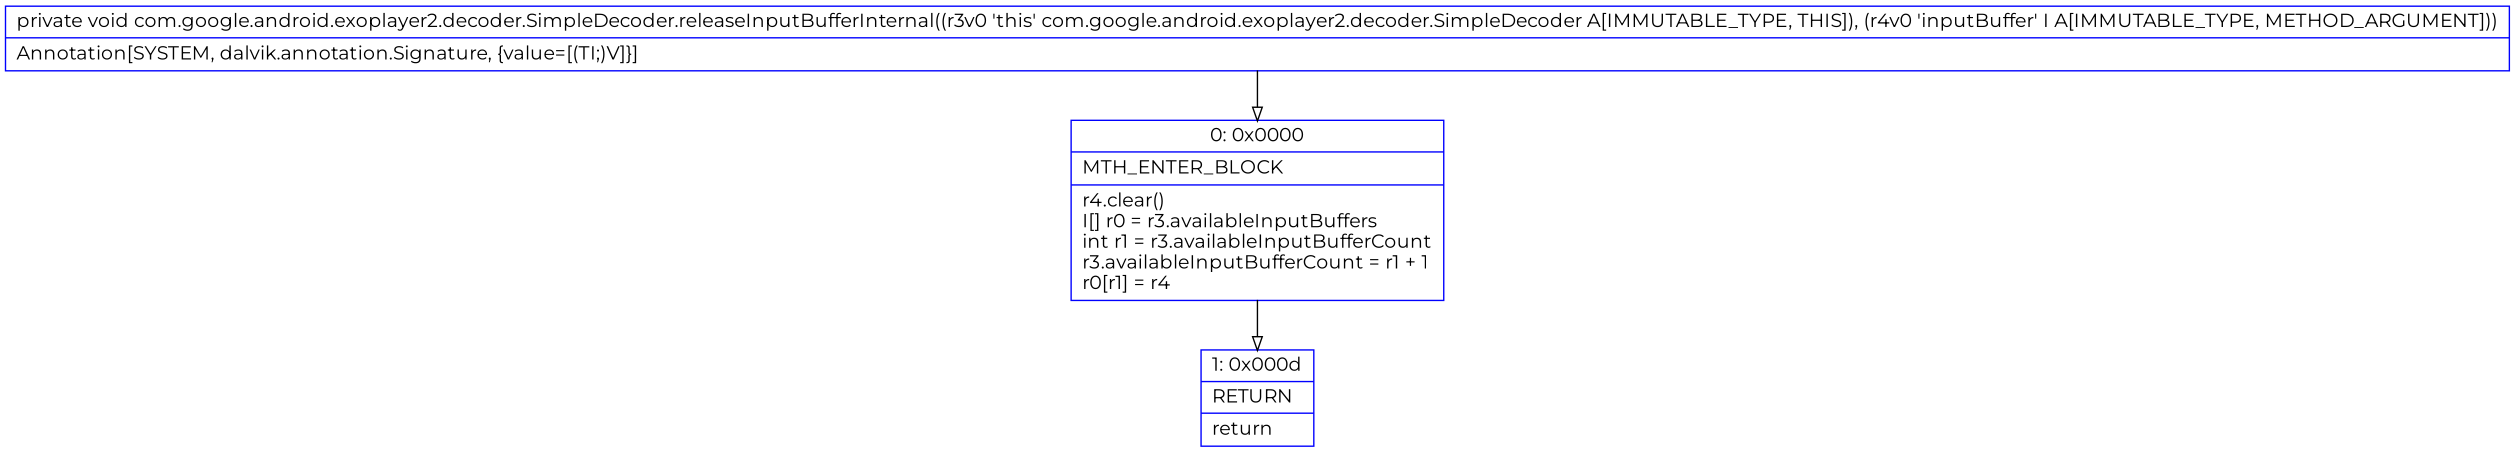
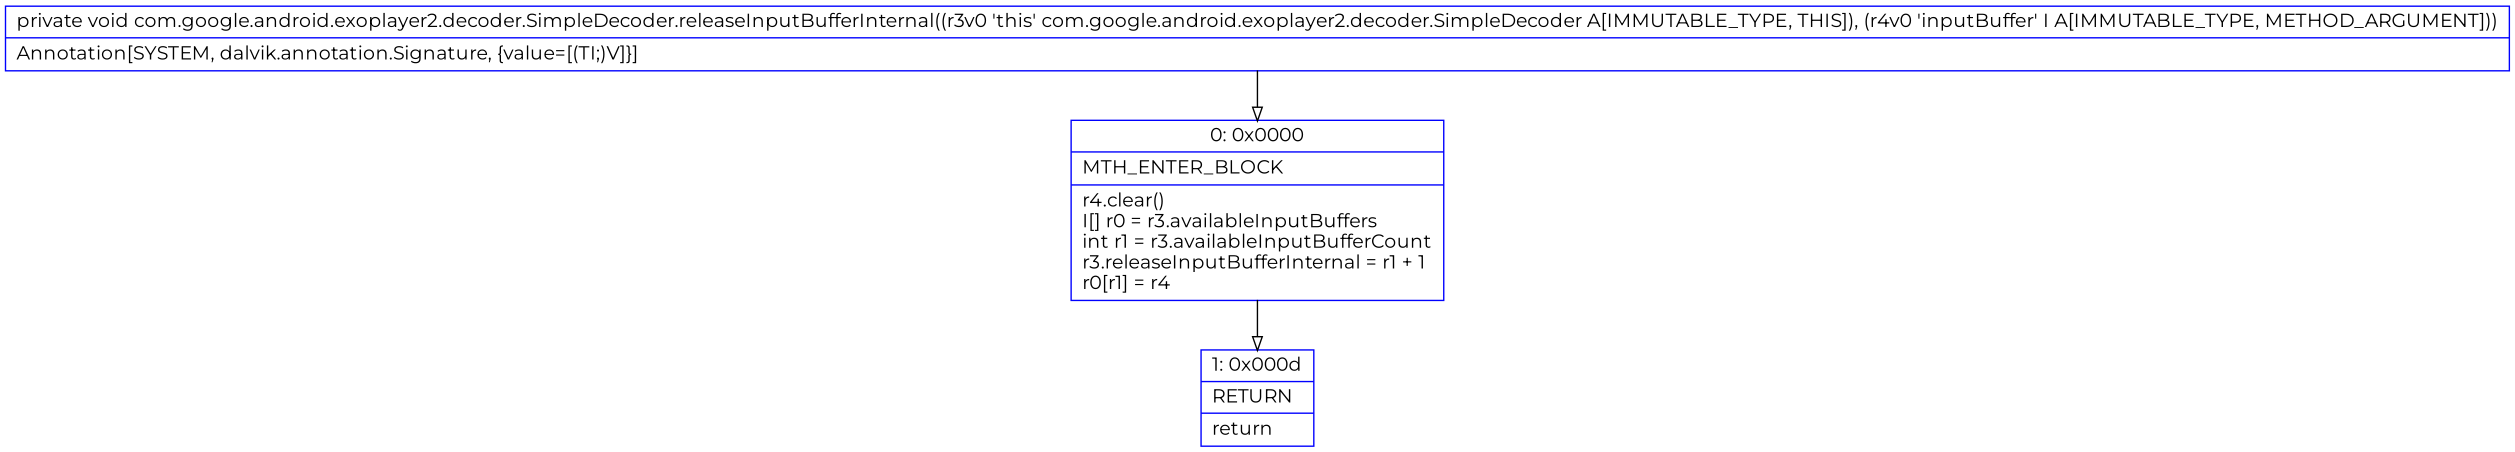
node "0: 0x0000": text "r3.availableInputBufferCount = r1 + 1" -> "r3.releaseInputBufferInternal = r1 + 1"
